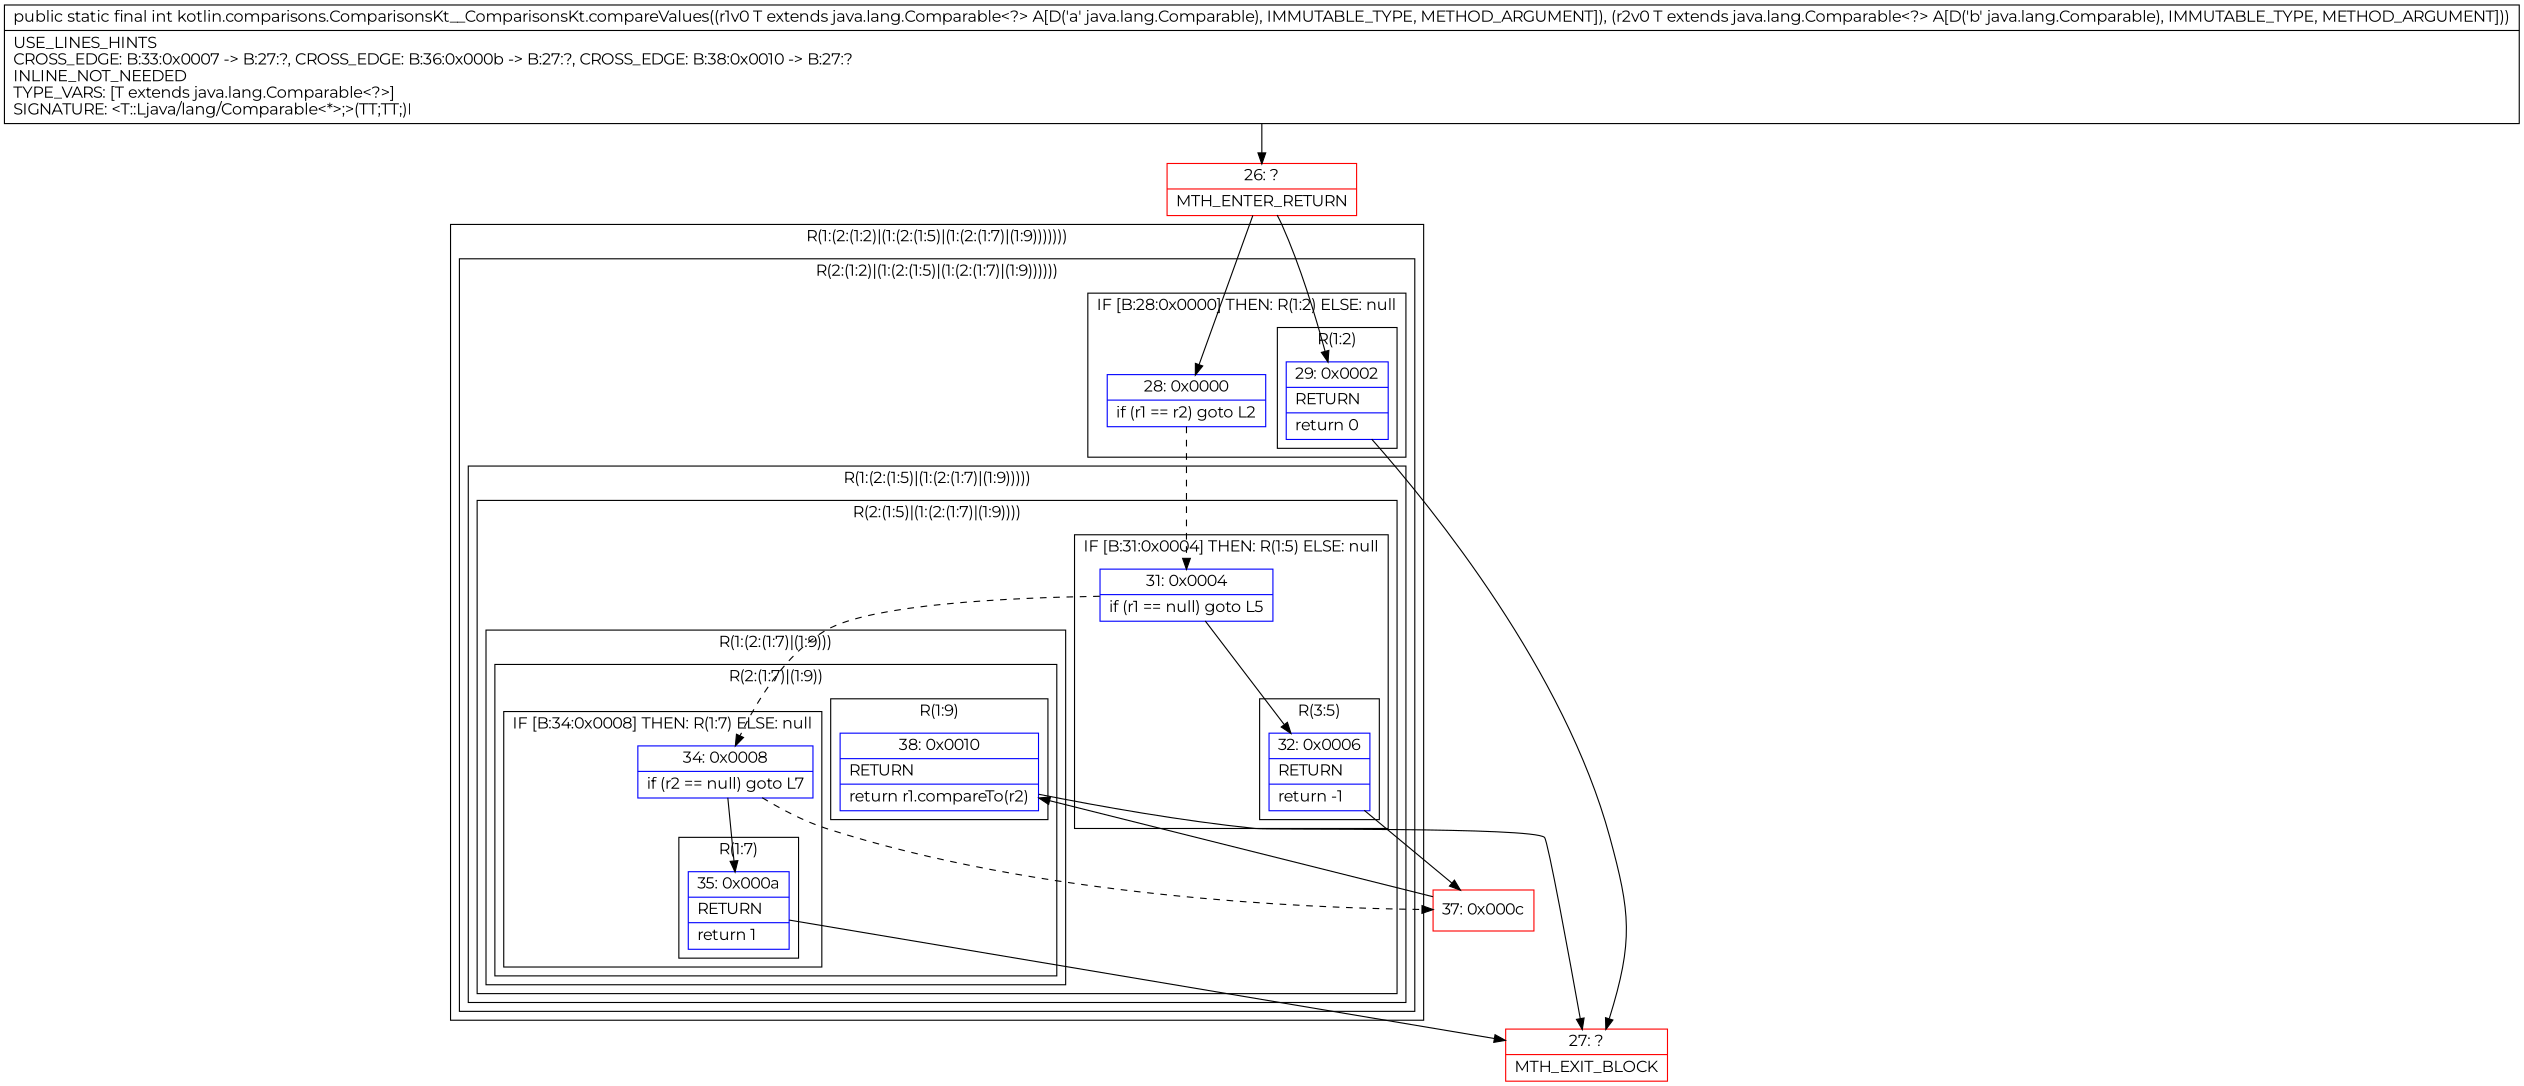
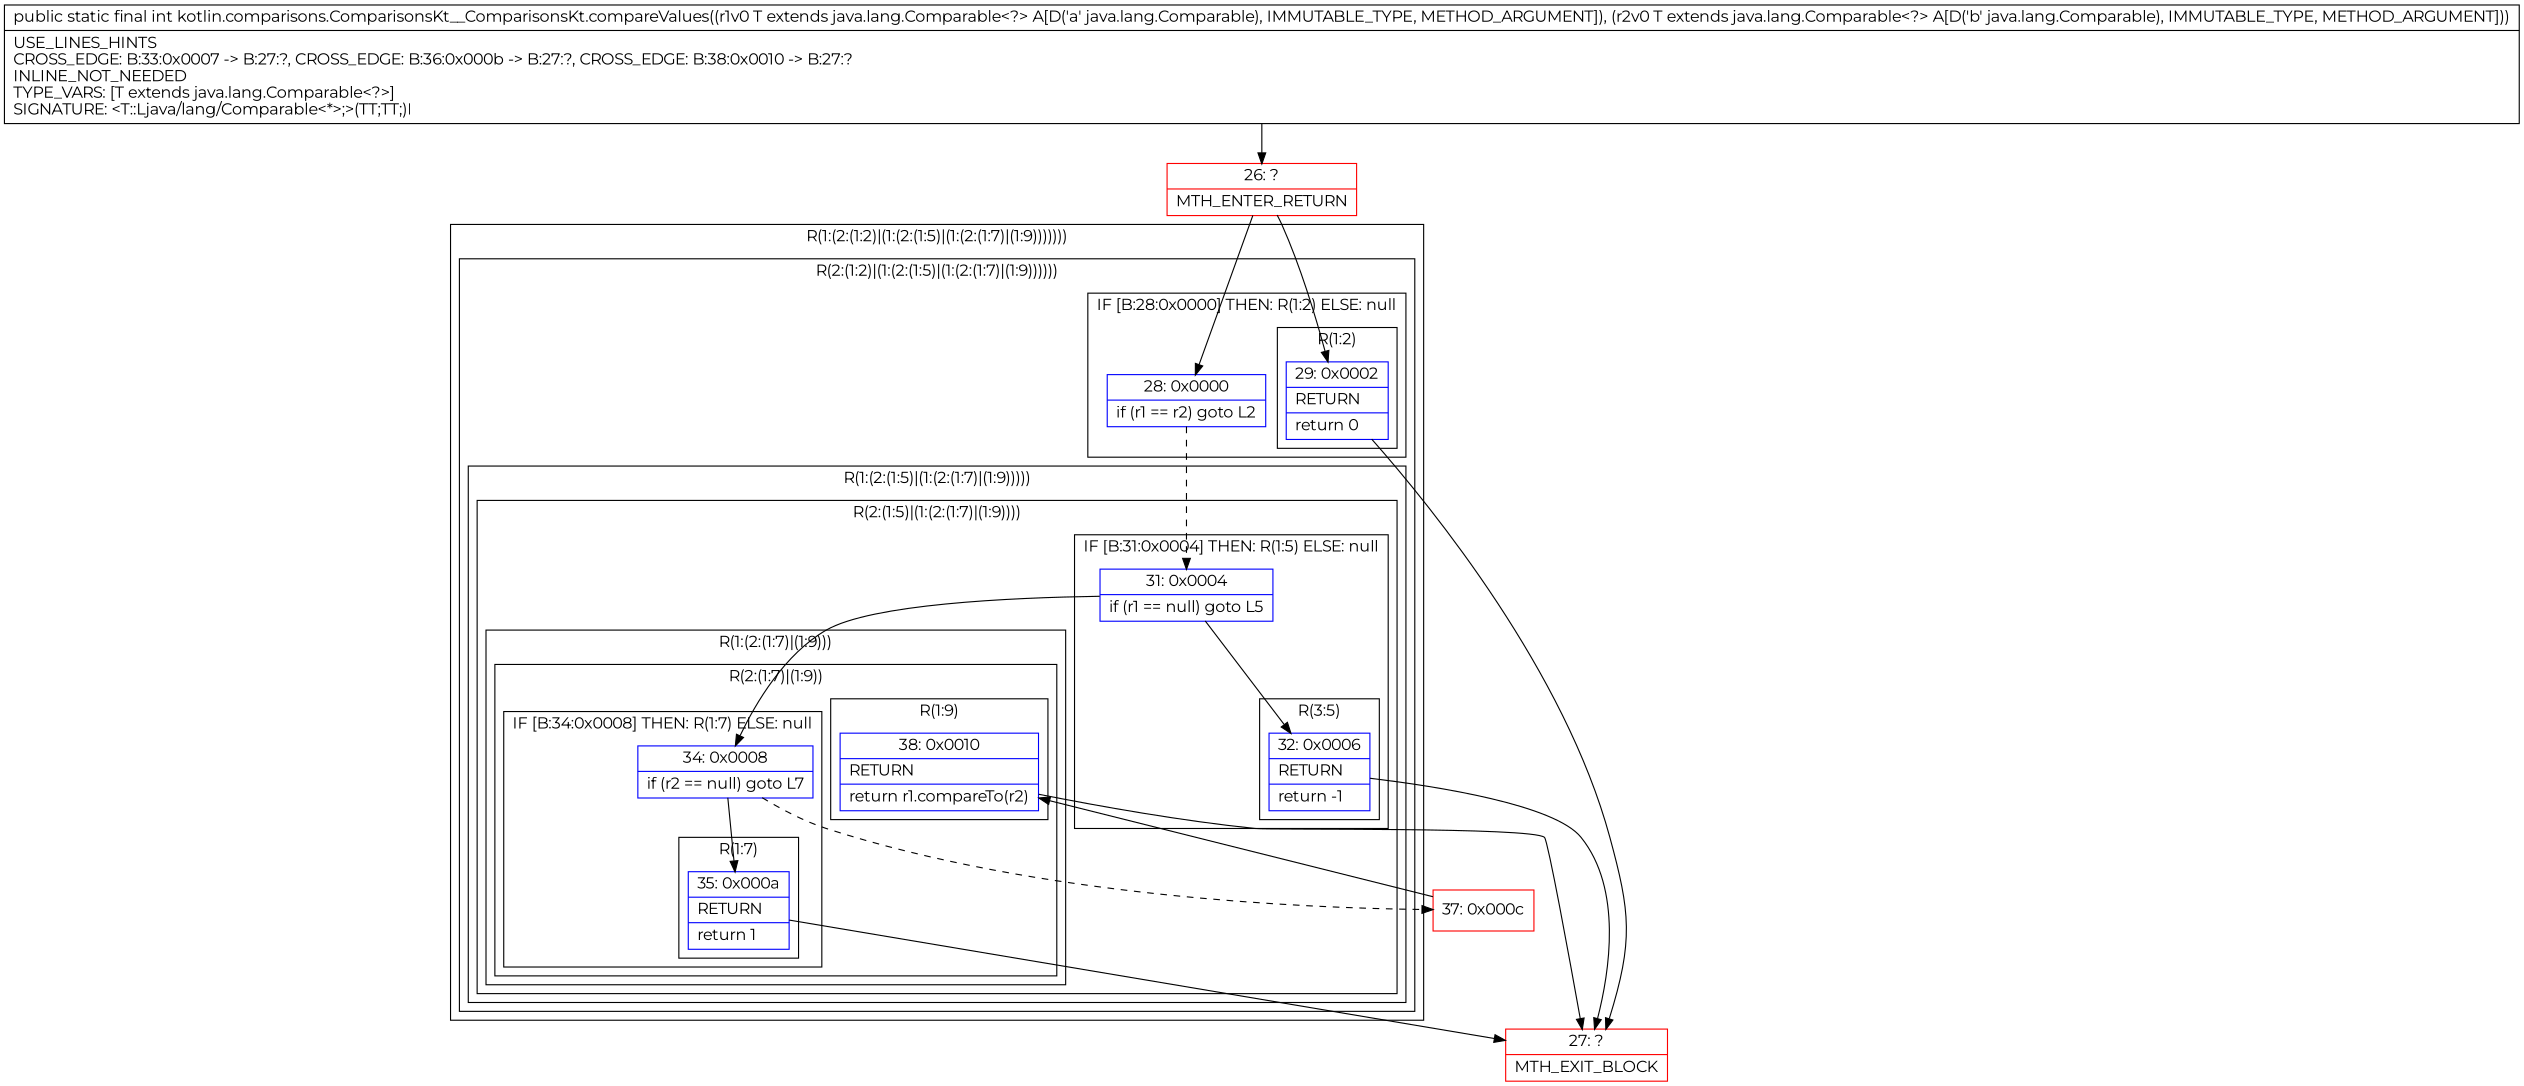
edge "31: 0x0004" -> "34: 0x0008": style dashed -> solid
edge "32: 0x0006" -> "37: 0x000c": now "32: 0x0006" -> "27: ?"
